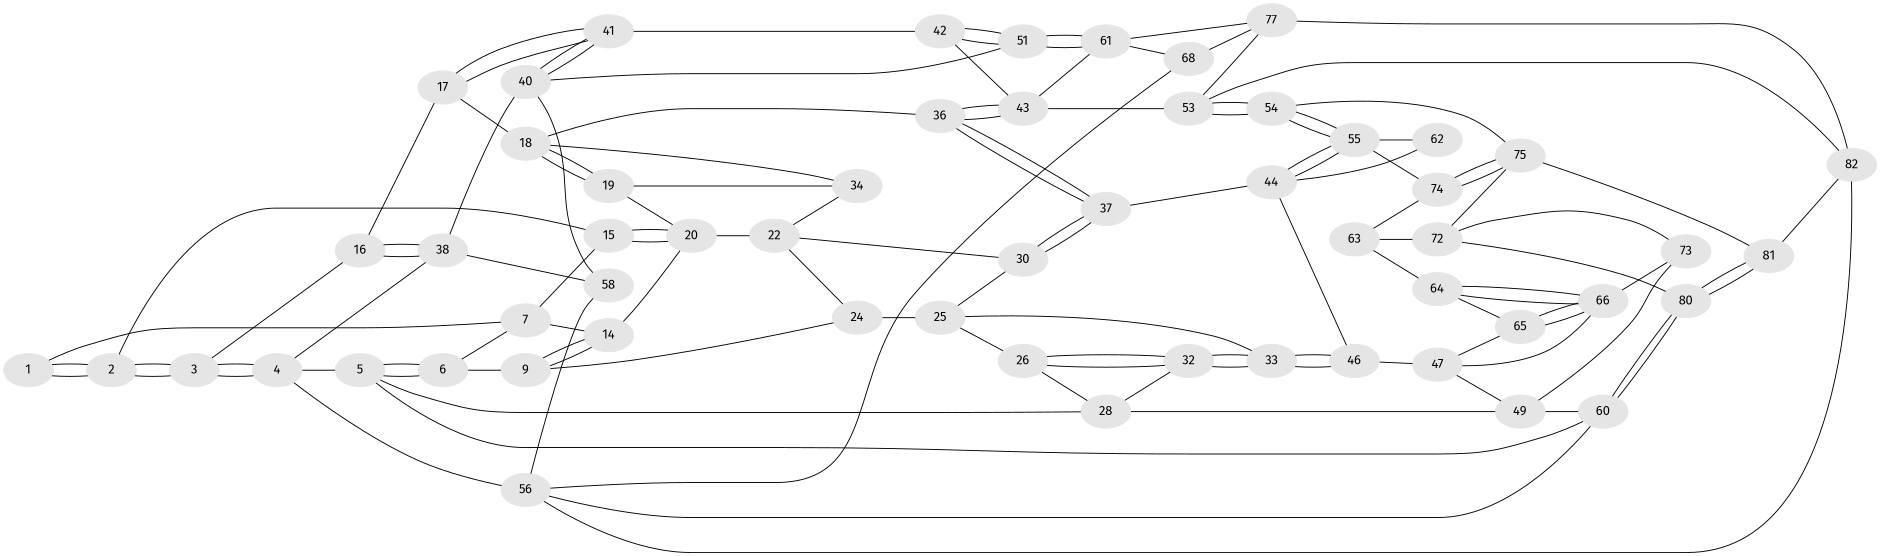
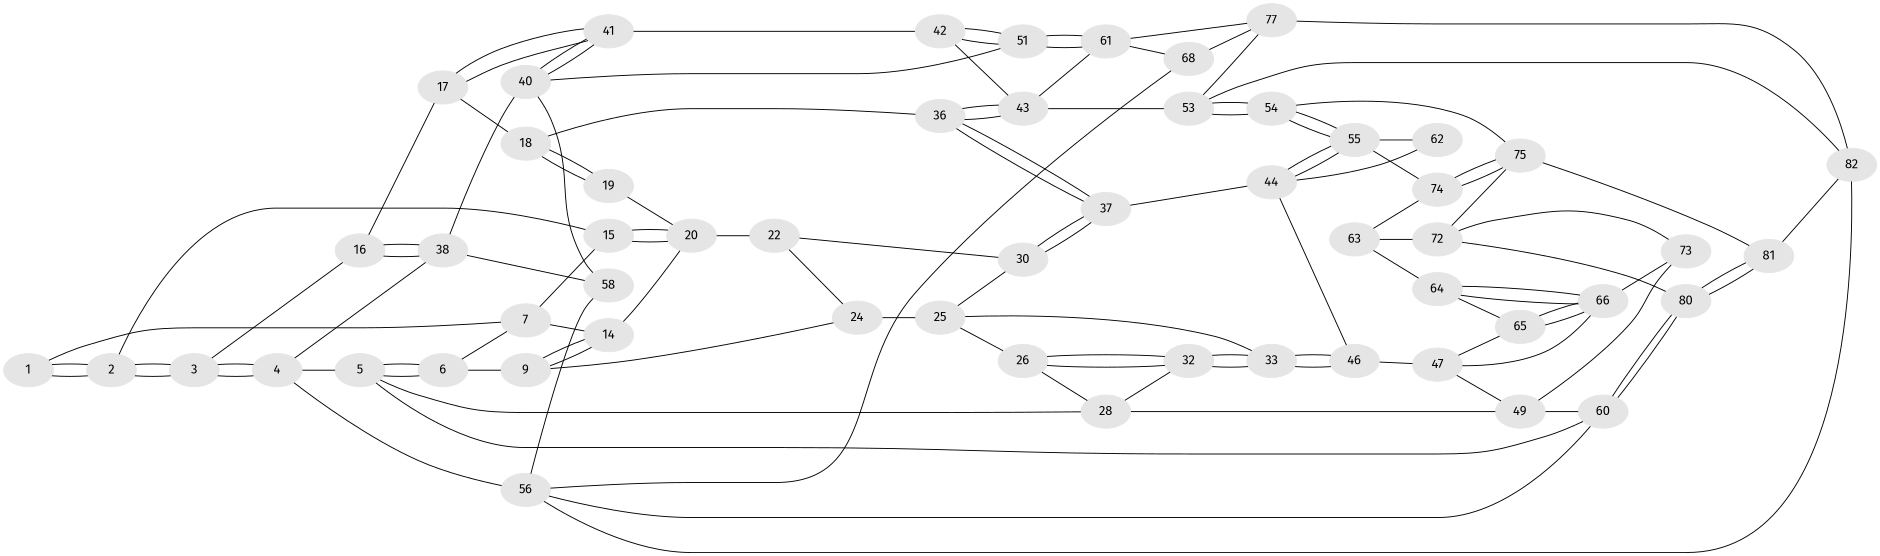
node "34": removed
